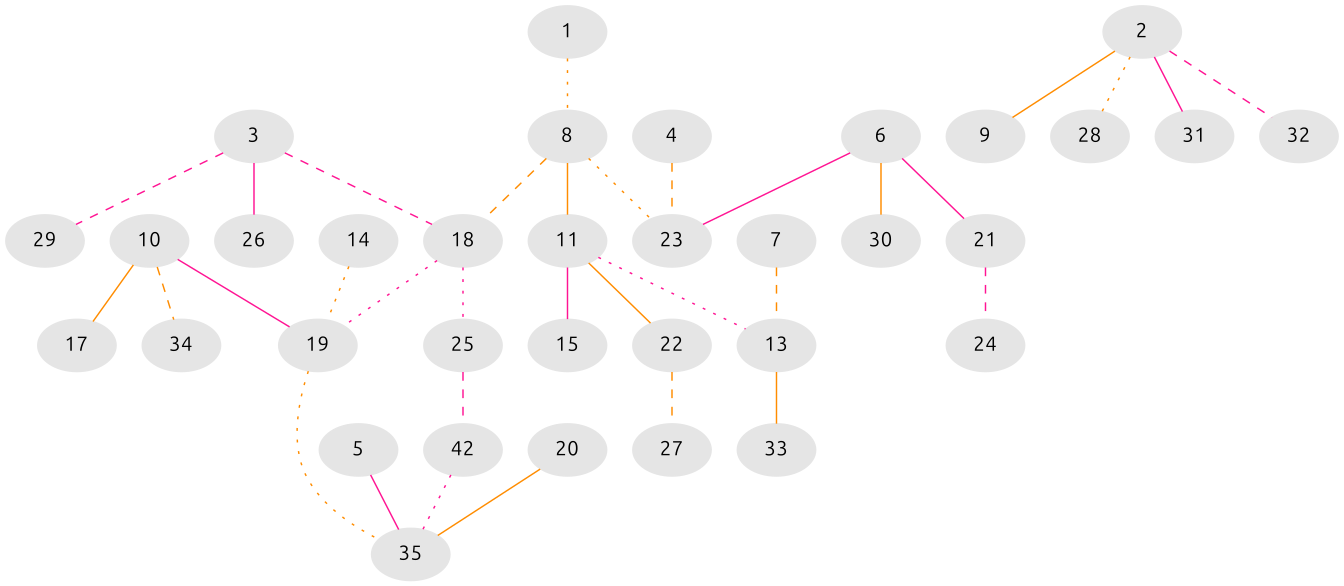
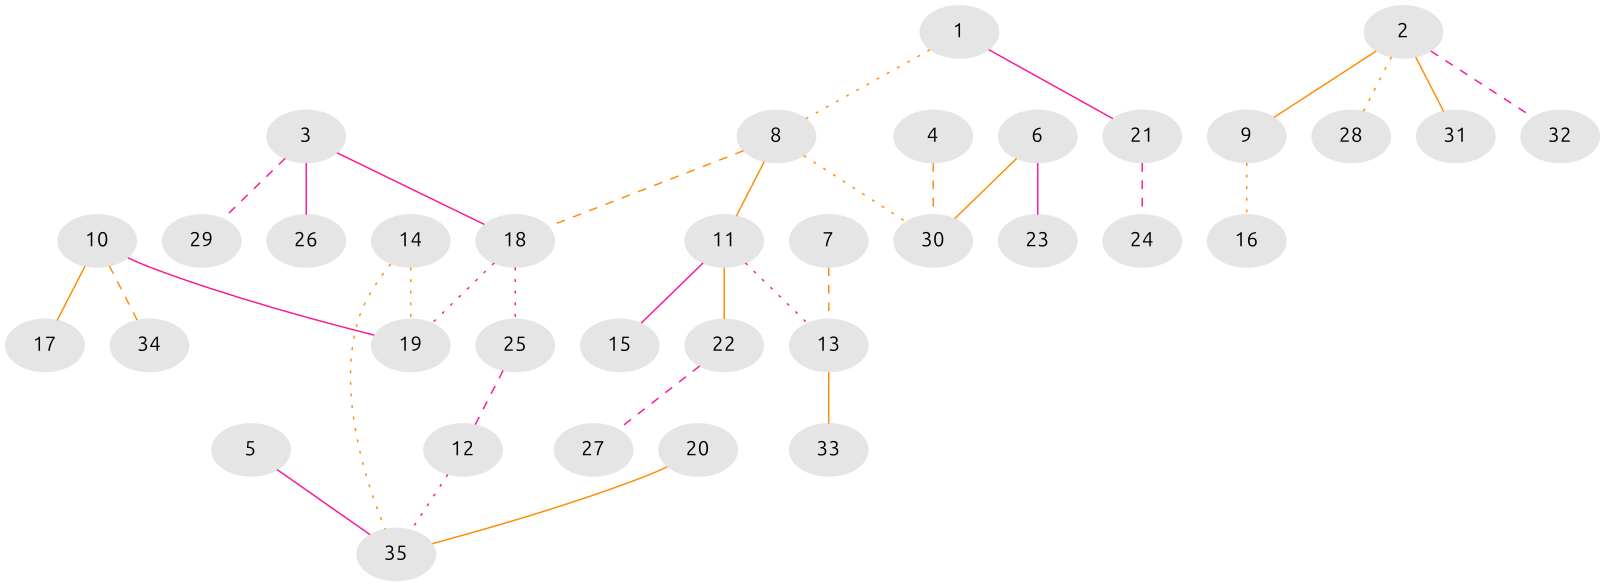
edge "2" -- "31": color deeppink -> darkorange
edge "3" -- "18": style dashed -> solid
edge "8" -- "23": now "8" -- "30"
edge "4" -- "23": now "4" -- "30"
edge "6" -- "21": now "1" -- "21"
node "16": added
edge "22" -- "27": color darkorange -> deeppink
node "42": label "42" -> "12"
edge "19" -- "35": now "14" -- "35"
